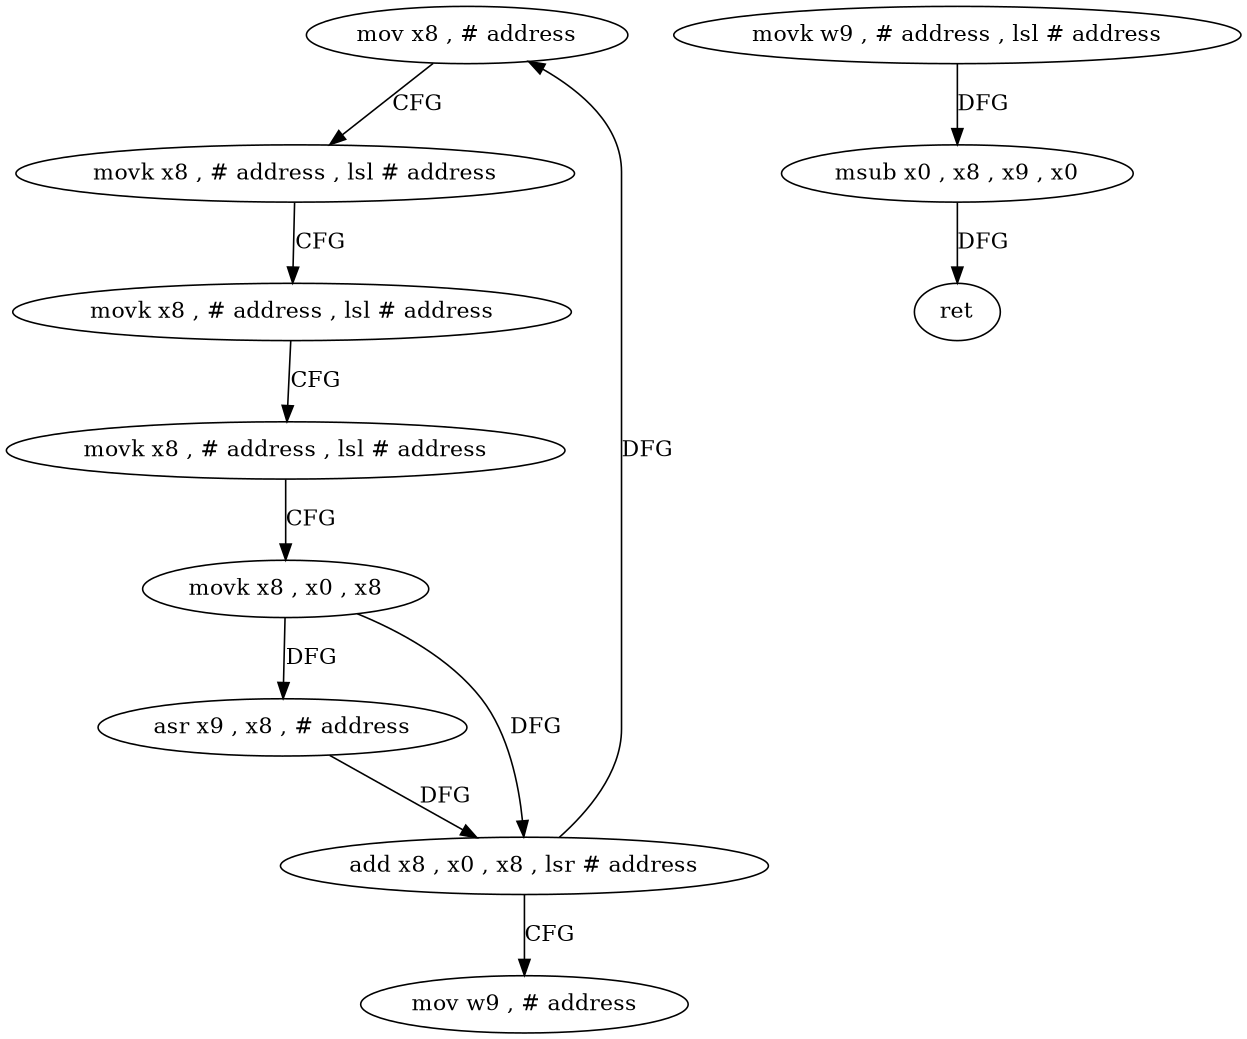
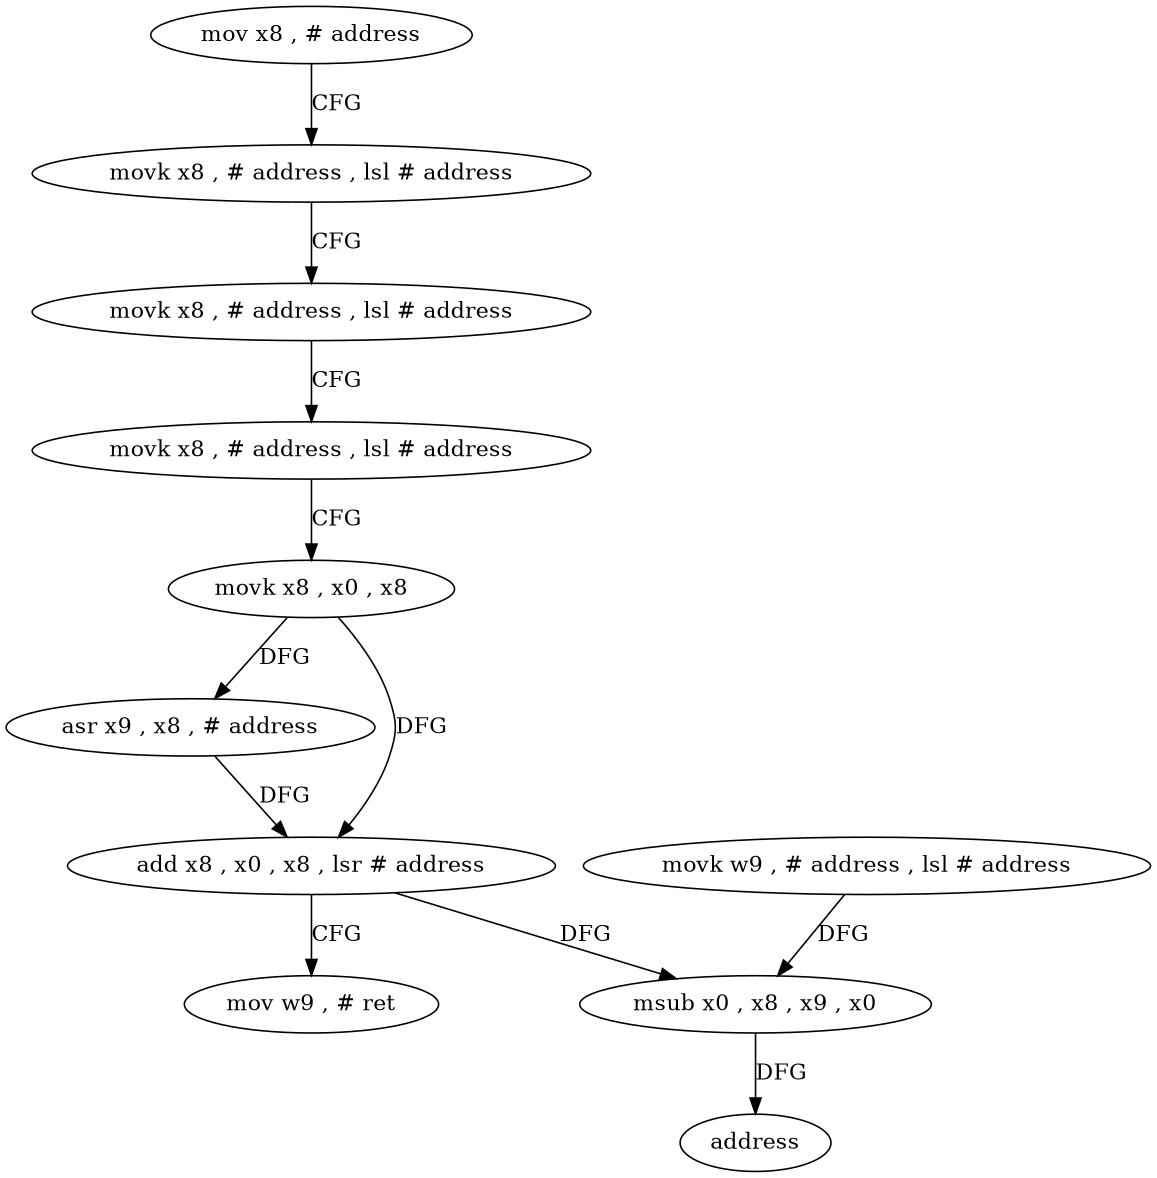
node "ret": label "ret" -> "address"
edge "add x8 , x0 , x8 , lsr # address" -> "mov x8 , # address": now "add x8 , x0 , x8 , lsr # address" -> "msub x0 , x8 , x9 , x0"
node "mov w9 , # address": label "mov w9 , # address" -> "mov w9 , # ret"
